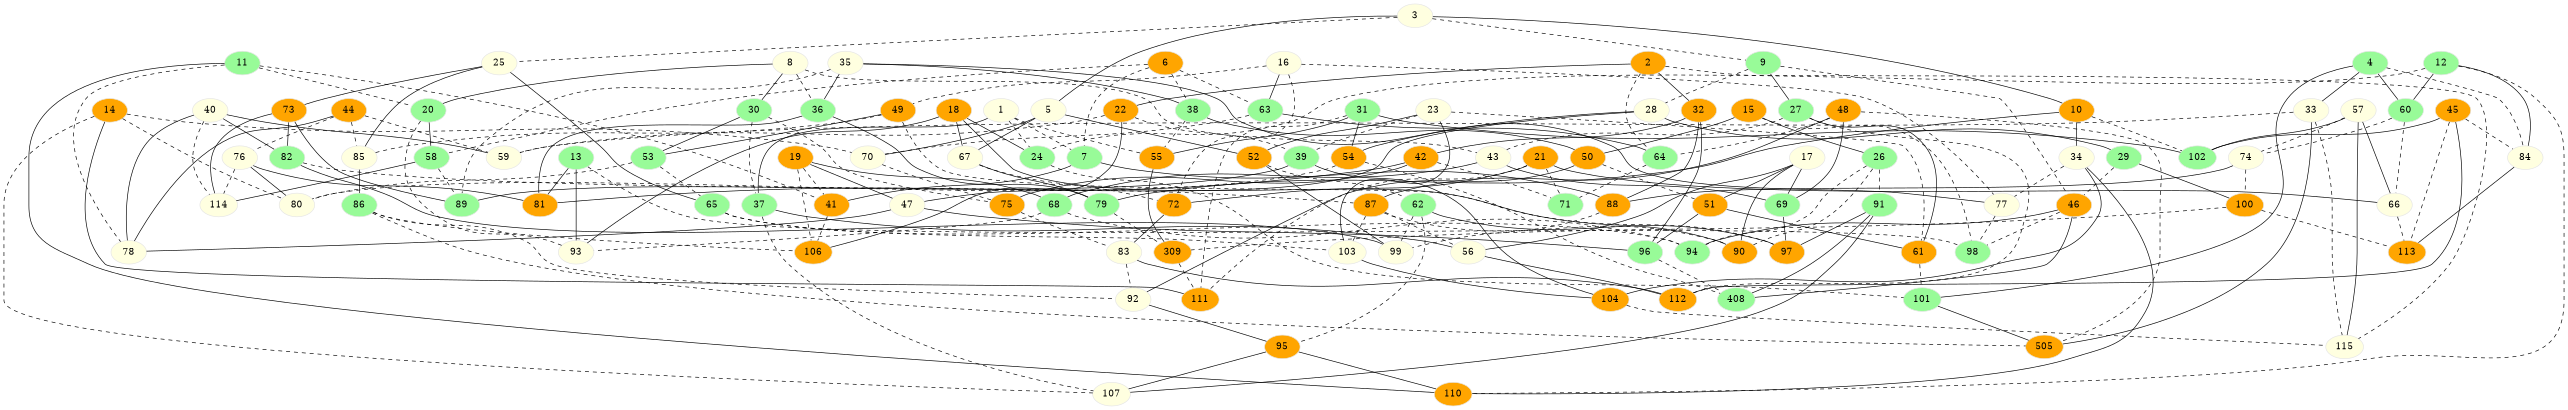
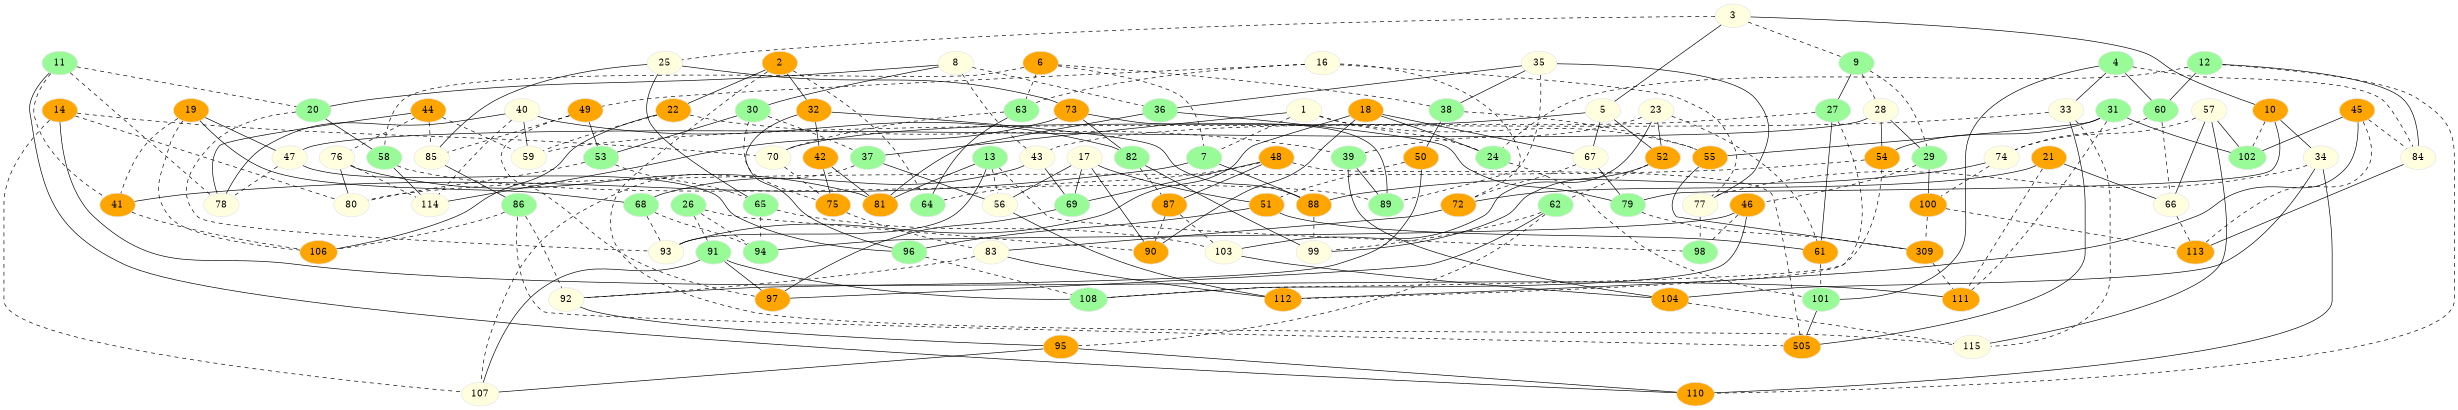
edge "16" -- "63": style solid -> dashed
edge "9" -- "46": now "9" -- "29"
node "15": removed
node "71": removed
edge "87" -- "56": now "13" -- "56"
edge "47" -- "78": style solid -> dashed
node "408": label "408" -> "108"
